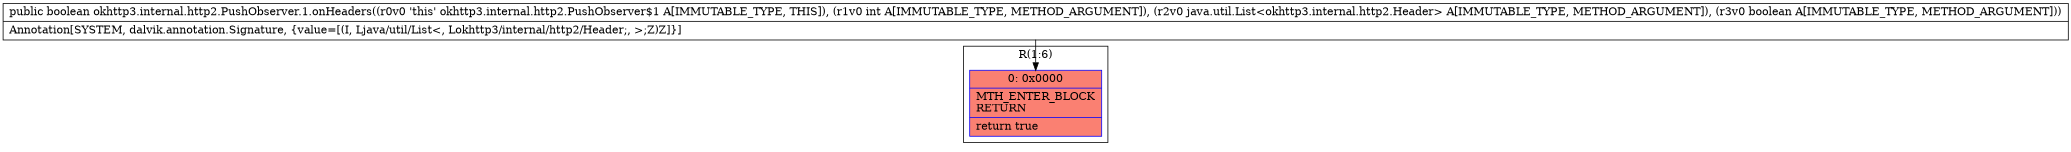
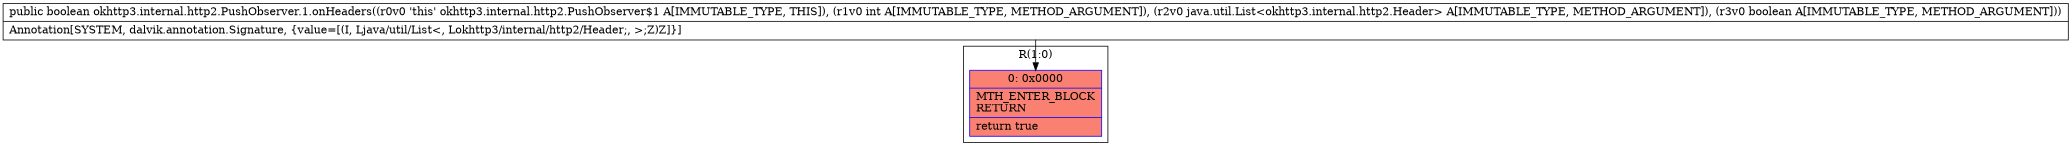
cluster "R(1:6)": label "R(1:6)" -> "R(1:0)"
